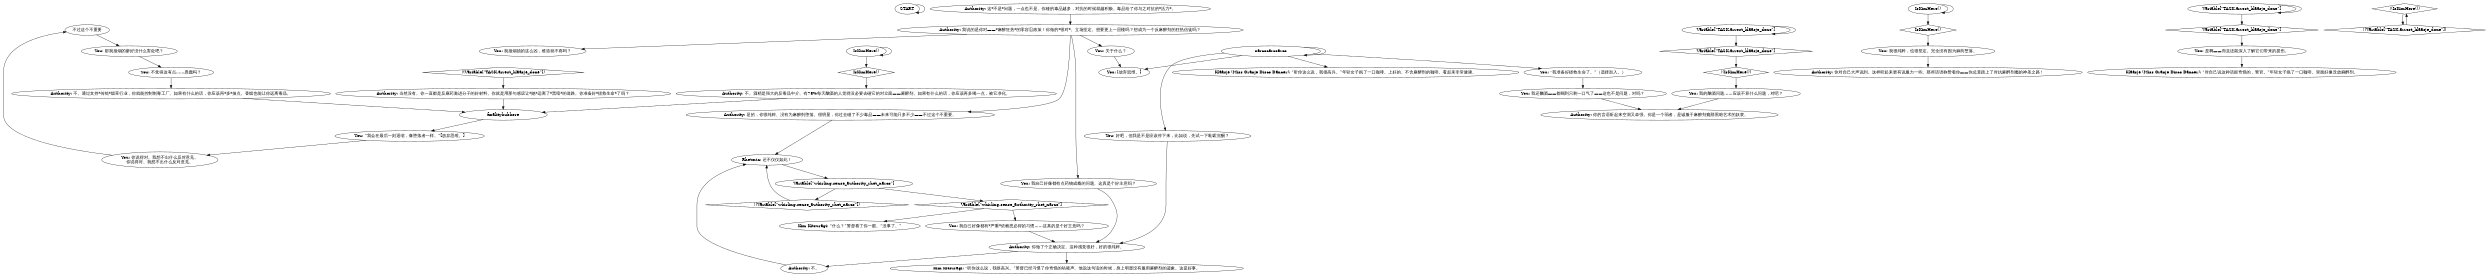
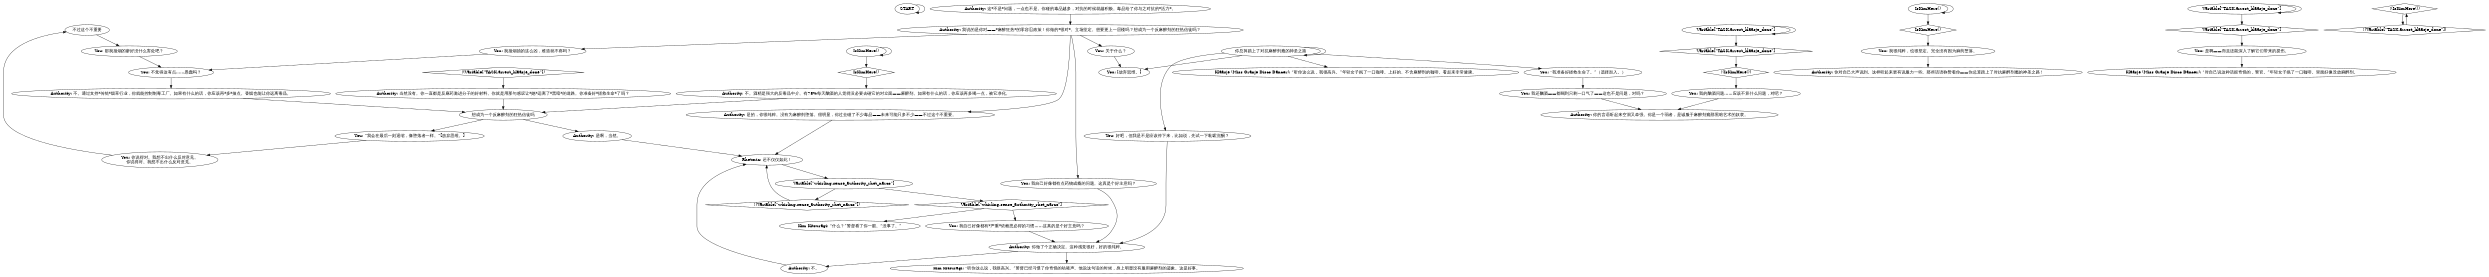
node "narcocarcoarco": label "narcocarcoarco" -> "你总算踏上了对抗麻醉剂瘾的神圣之路"
edge "You: 我抽烟抽的这么凶，难道就不疼吗？" -> "You: 不觉得这有点……愚蠢吗？": added
node "finalityhubhere": label "finalityhubhere" -> "想成为一个反麻醉剂的狂热信徒吗"
node "Authority: 是啊，当然。": added
